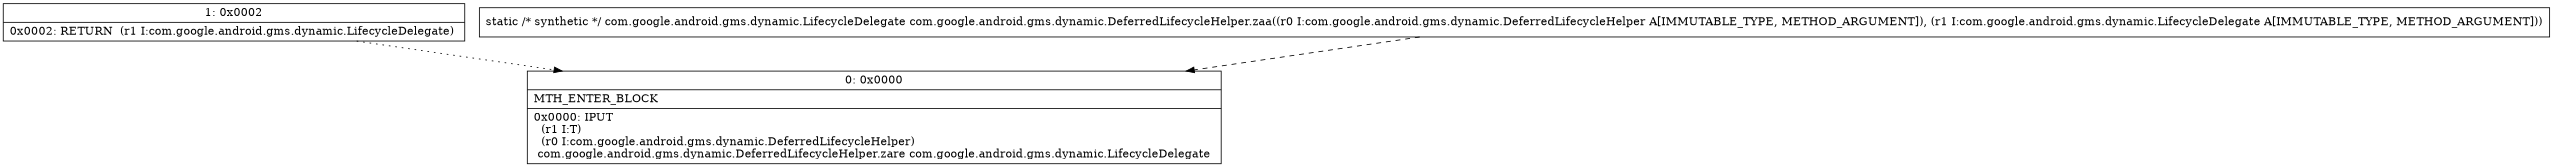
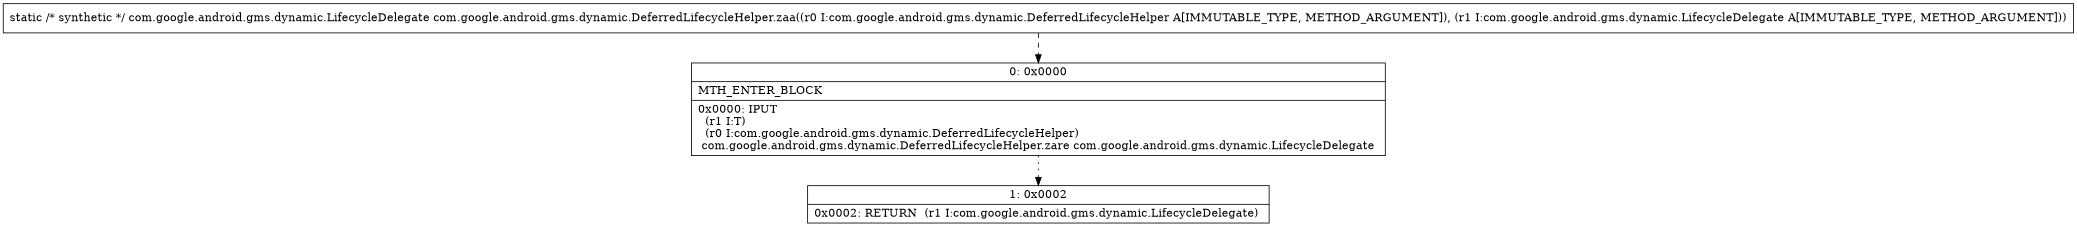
edge "1: 0x0002" -> "0: 0x0000": reversed
